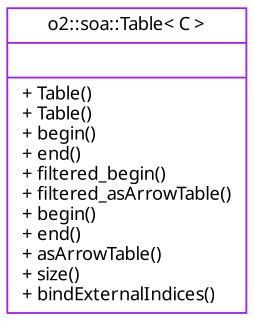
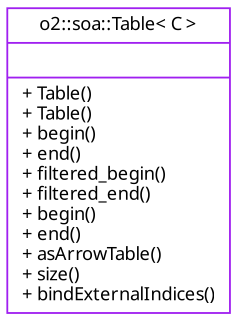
node "o2::soa::Table< C >": text "+ filtered_asArrowTable()" -> "+ filtered_end()"
